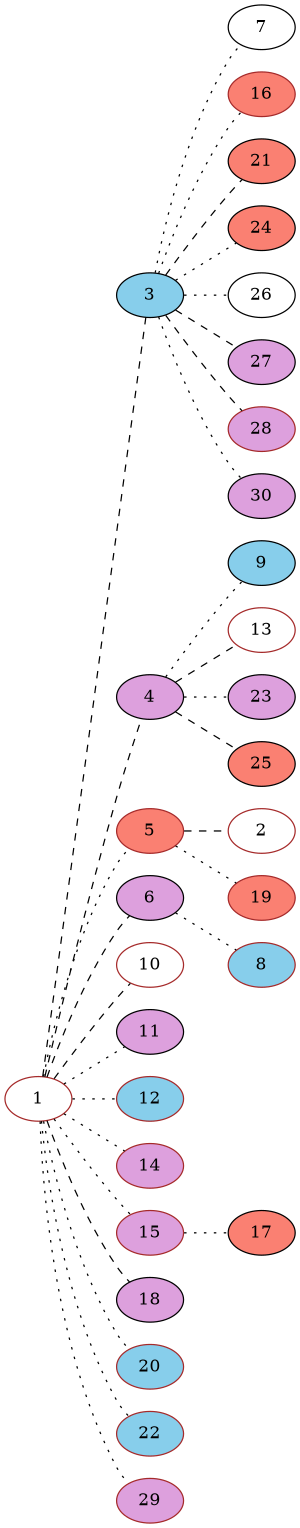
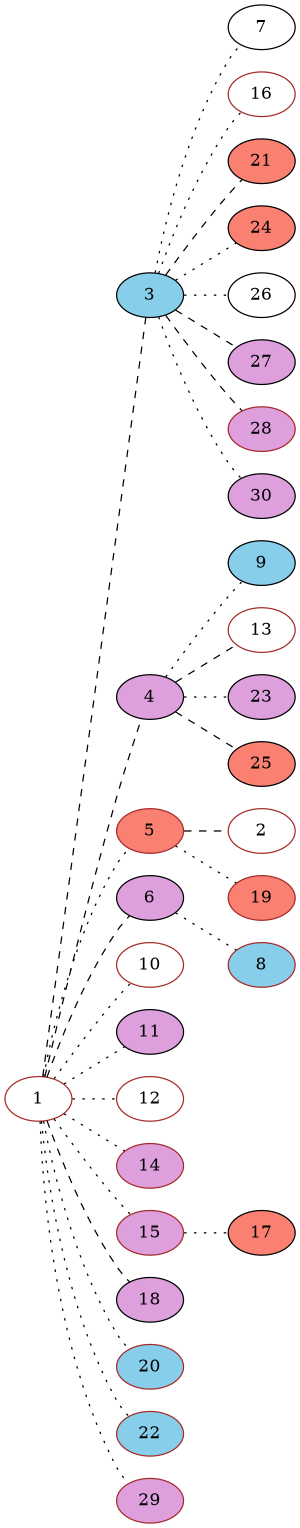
node "16": fillcolor salmon -> white
edge "10" -- "1": style dashed -> dotted
node "12": fillcolor skyblue -> white
